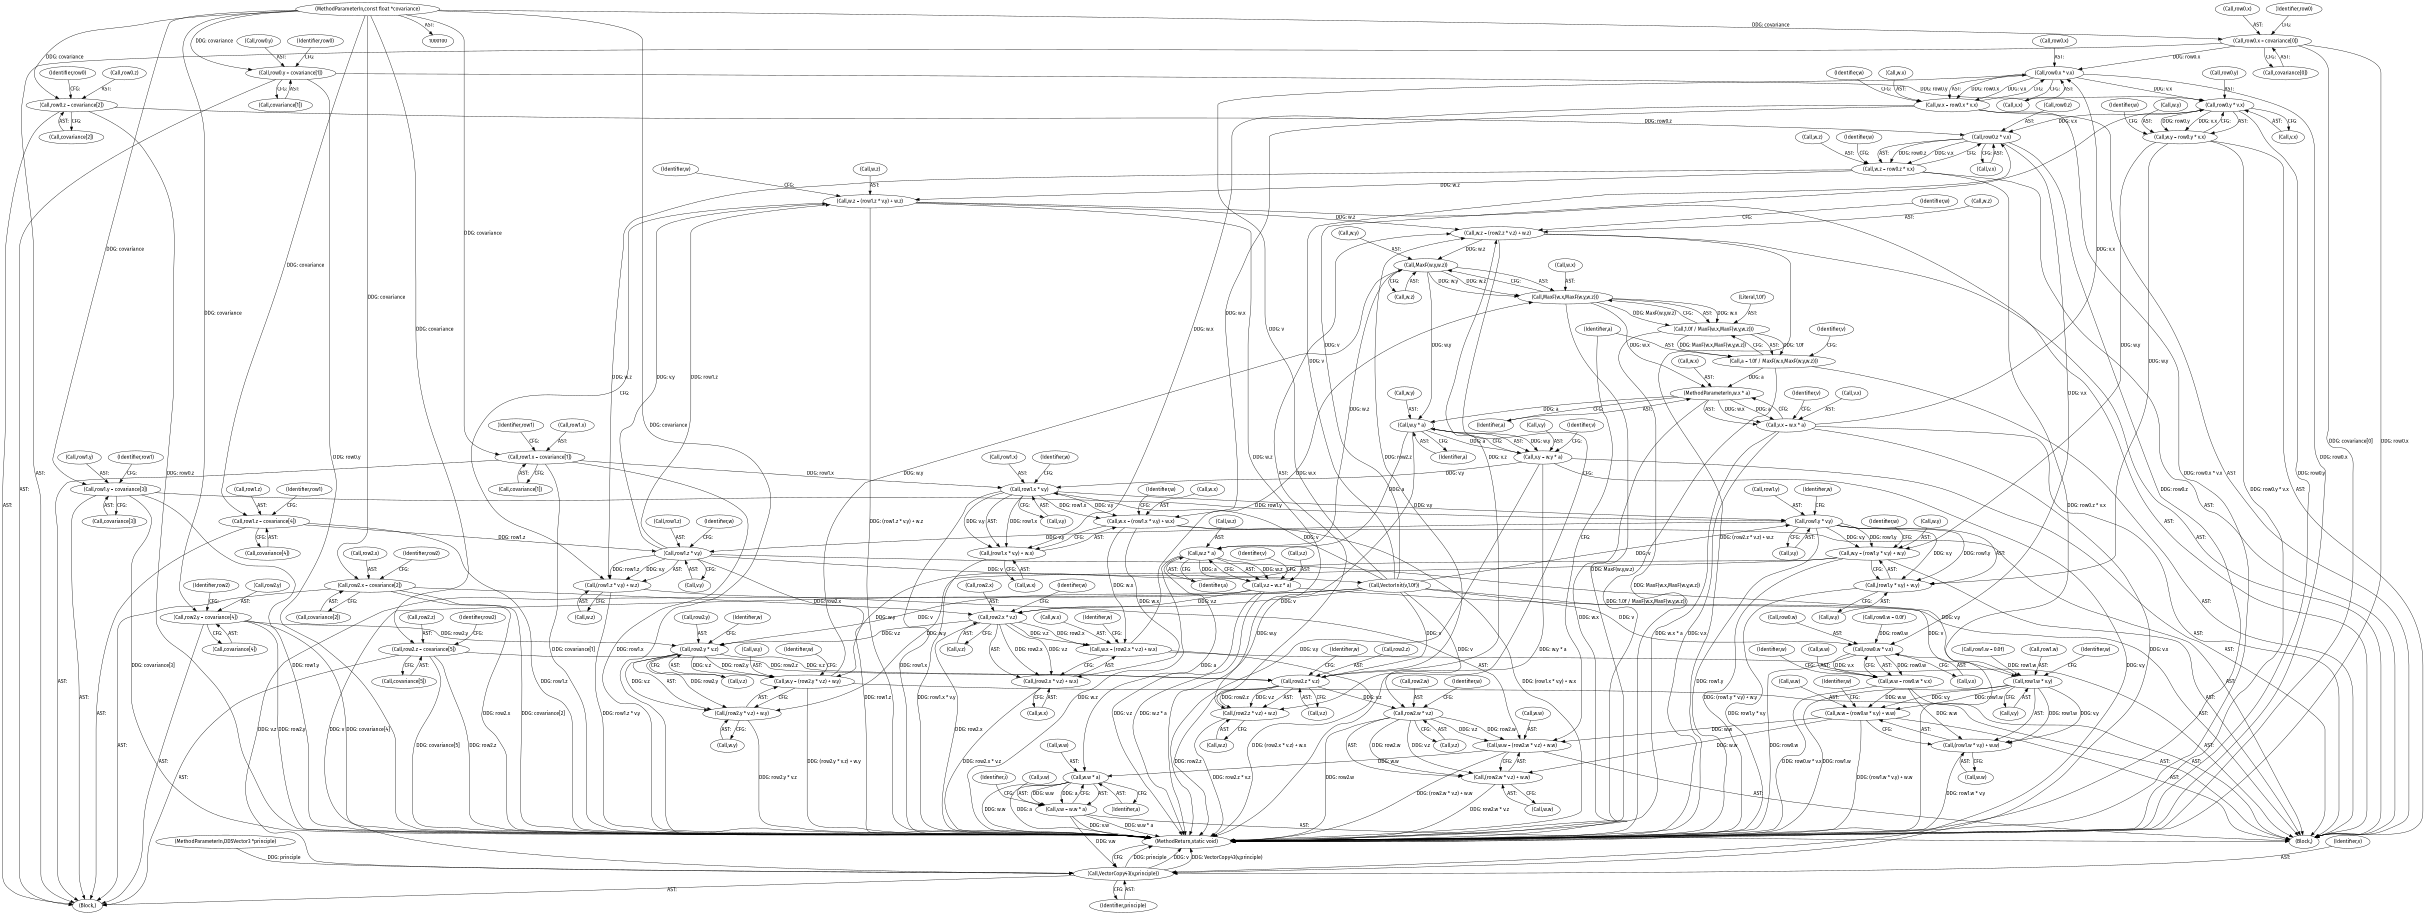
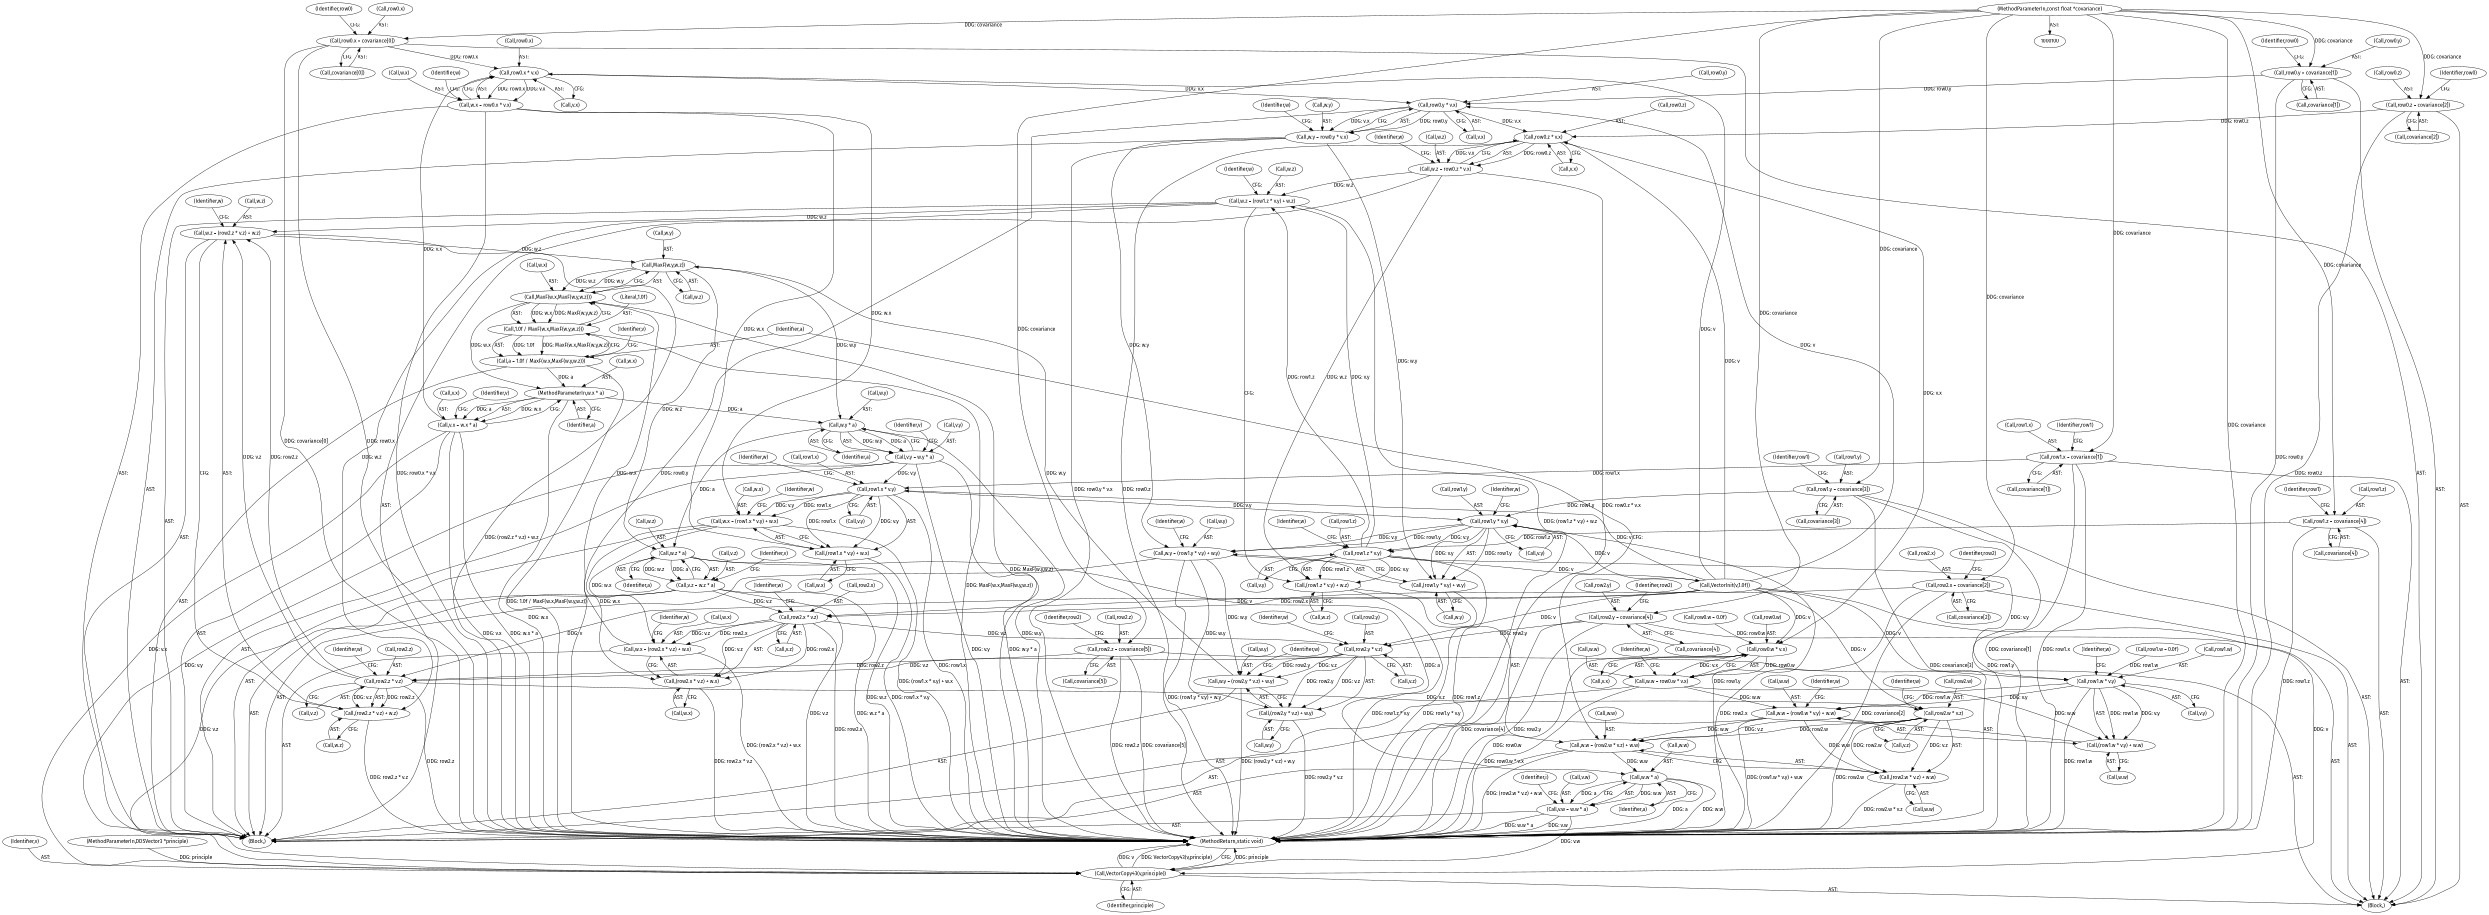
edge "(Call,w.w = (row0.w * v.y) + w.w)" -> "(Call,(row1.w * v.y) + w.w)": label "CFG: " -> "AST: "
edge "(Call,row0.x * v.x)" -> "(MethodReturn,static void)": removed, label "DDG: row0.x"
edge "(Call,(row1.w * v.y) + w.w)" -> "(MethodReturn,static void)": removed, label "DDG: row1.w * v.y"
